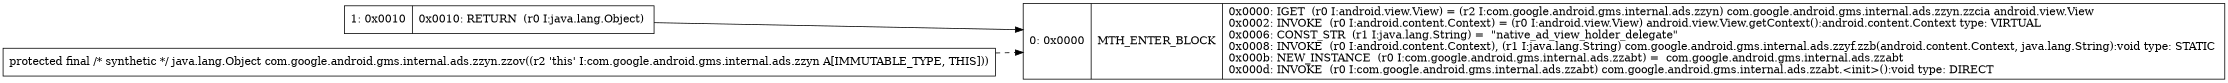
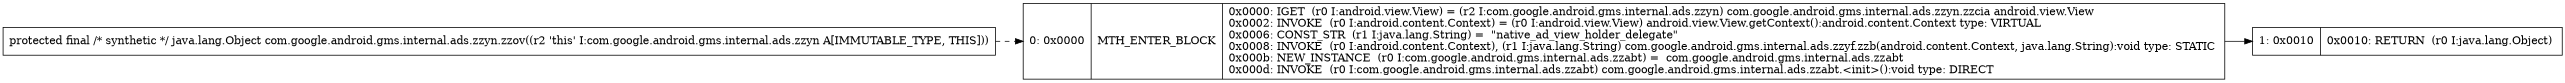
edge "1: 0x0010" -> "0: 0x0000": reversed
